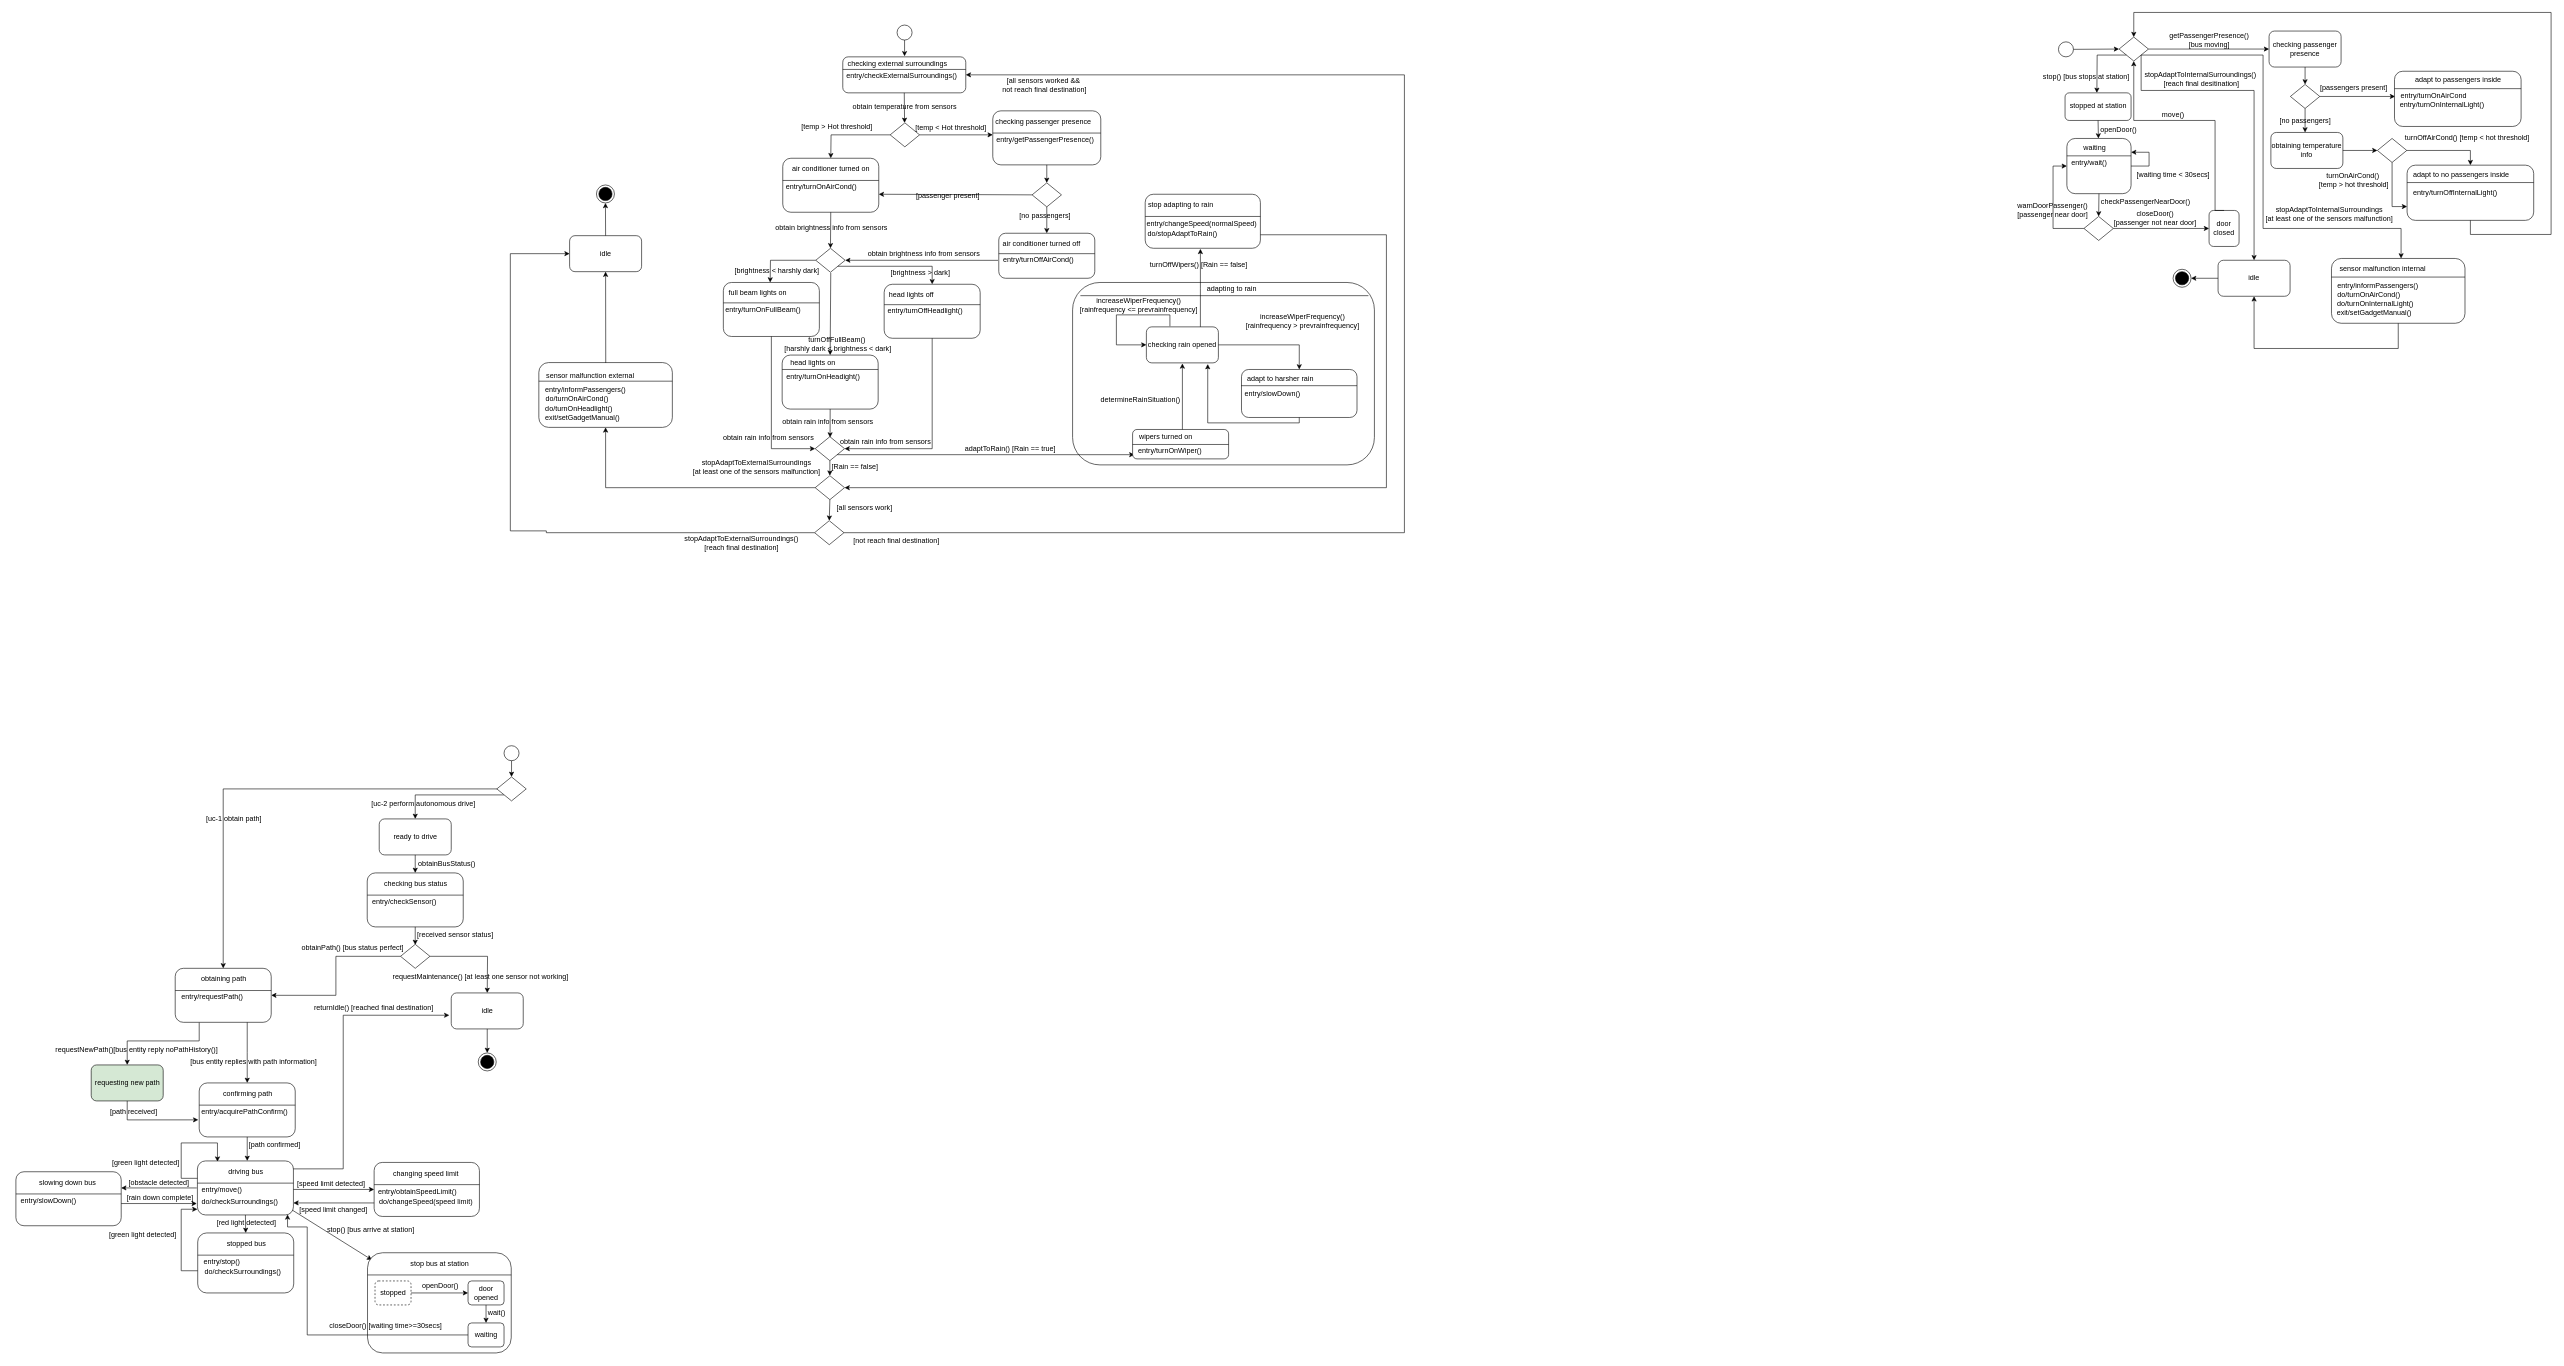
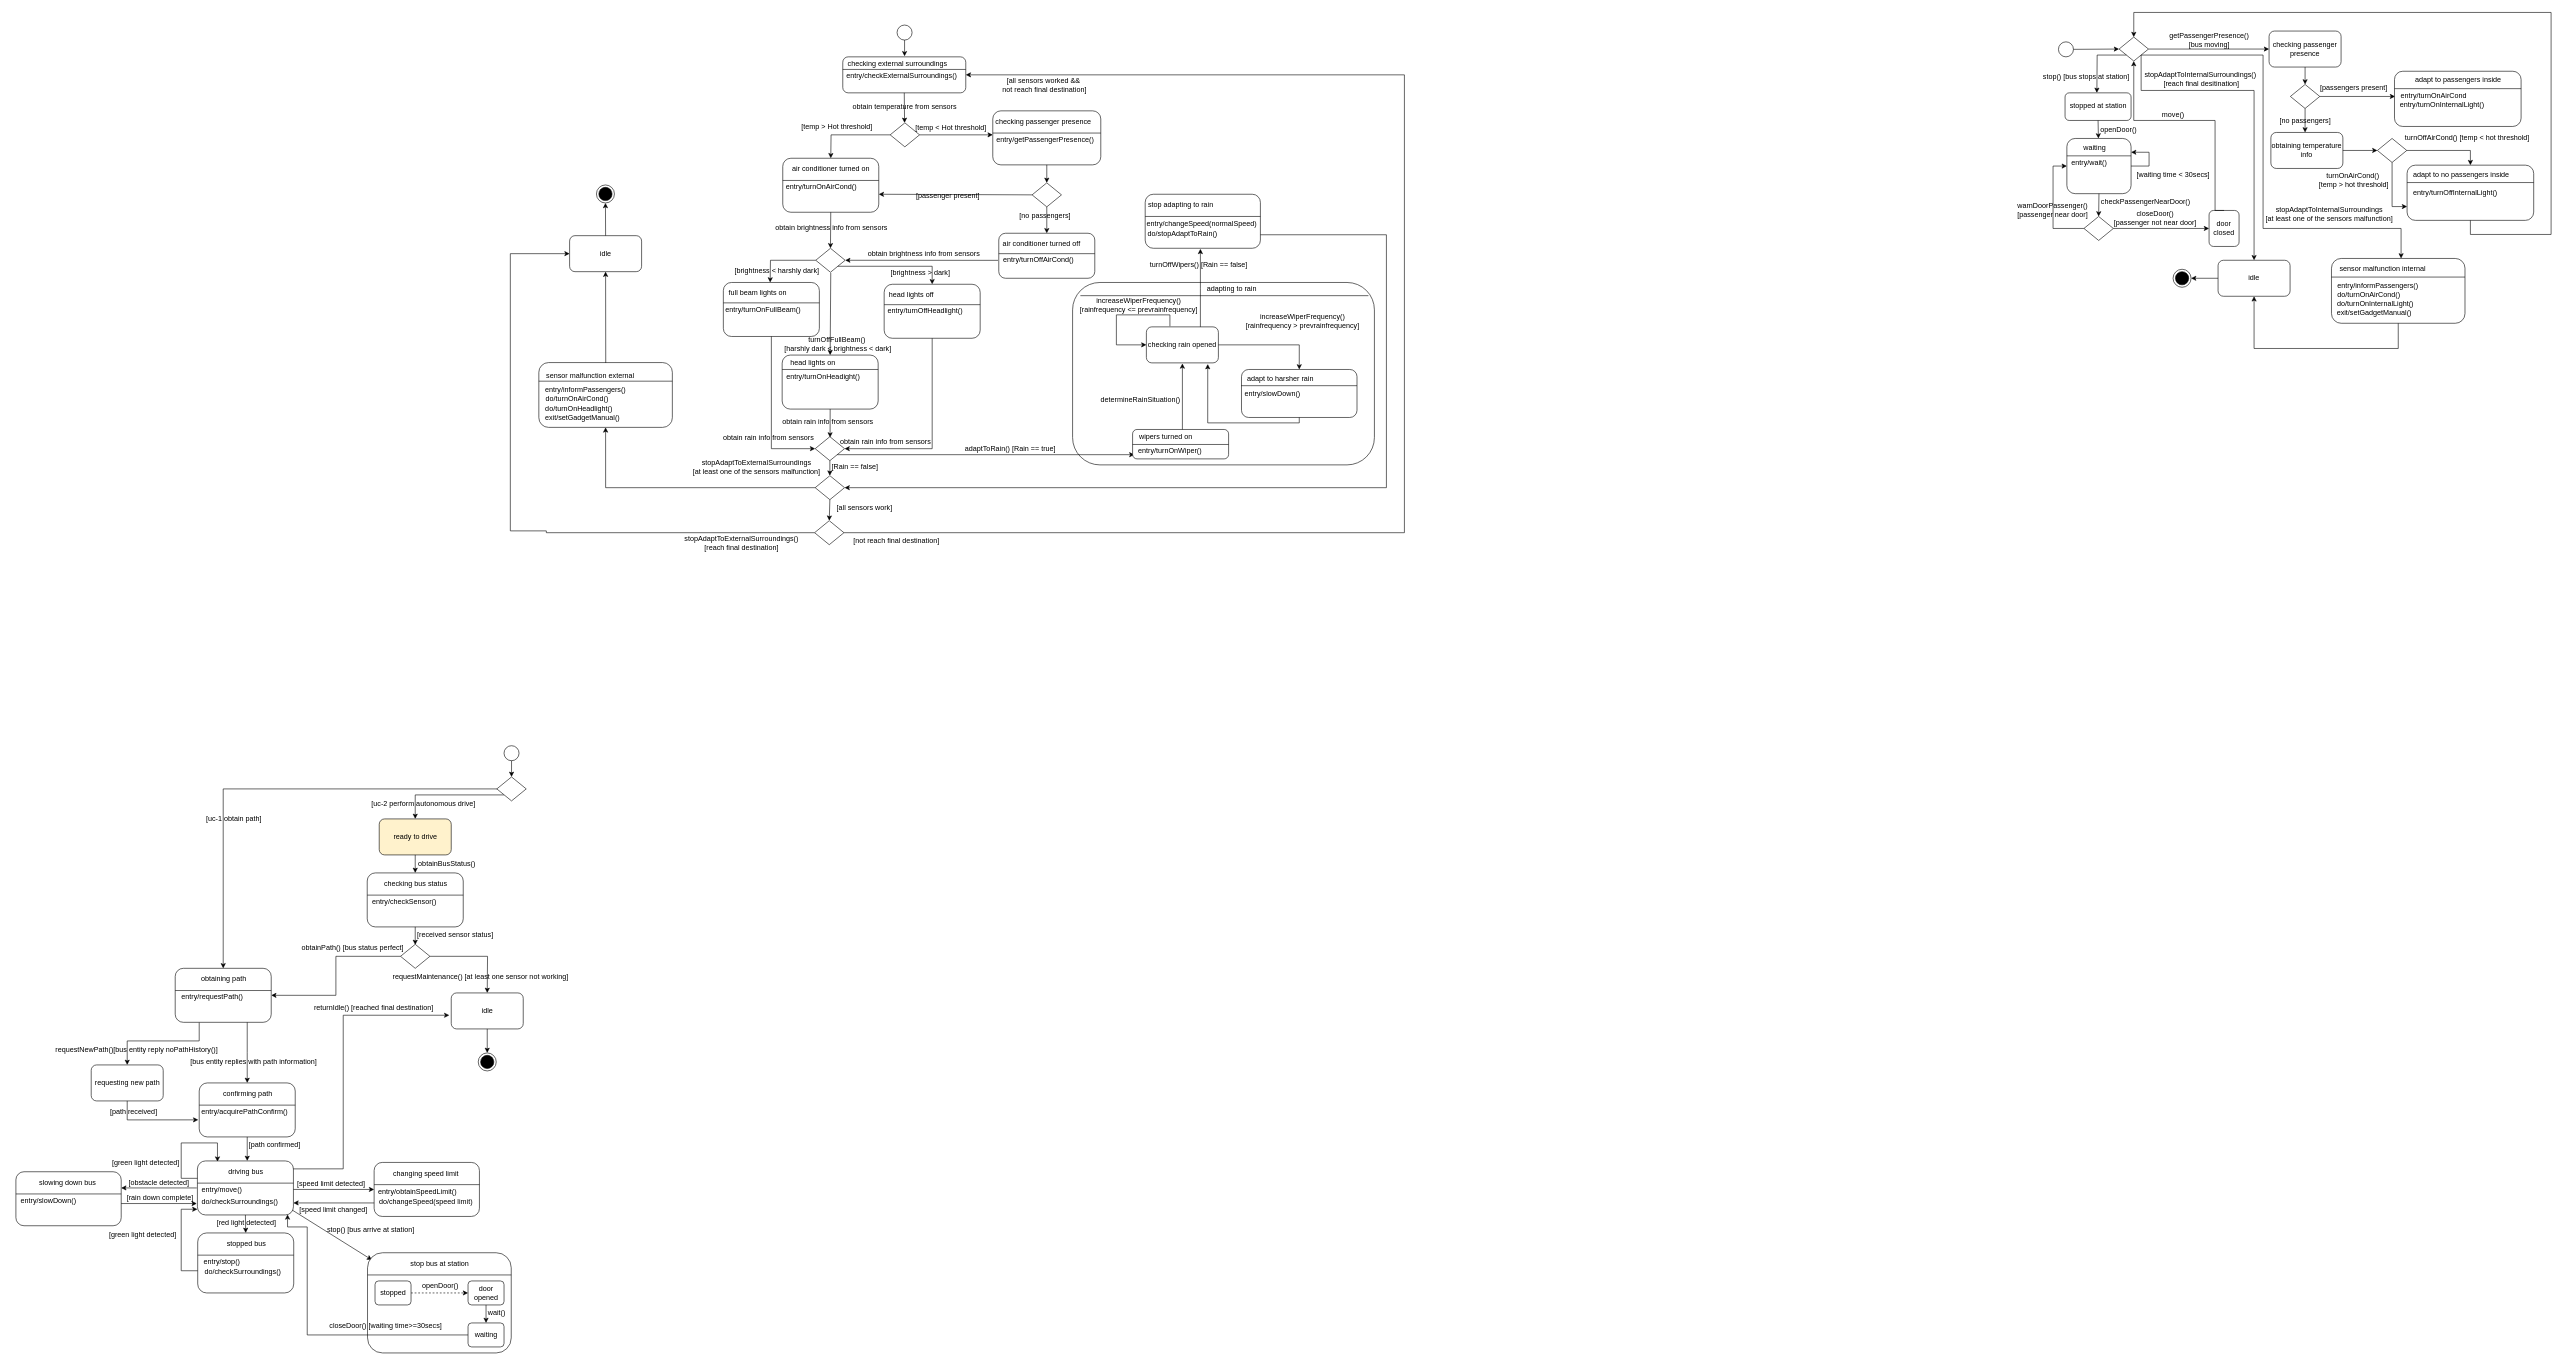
node "ready to drive": fillcolor #ffffff -> #fff2cc
node "requesting new path": fillcolor #d5e8d4 -> #ffffff
node "stopped": style dashed -> solid
edge "stopped" -> "door opened": style solid -> dashed
